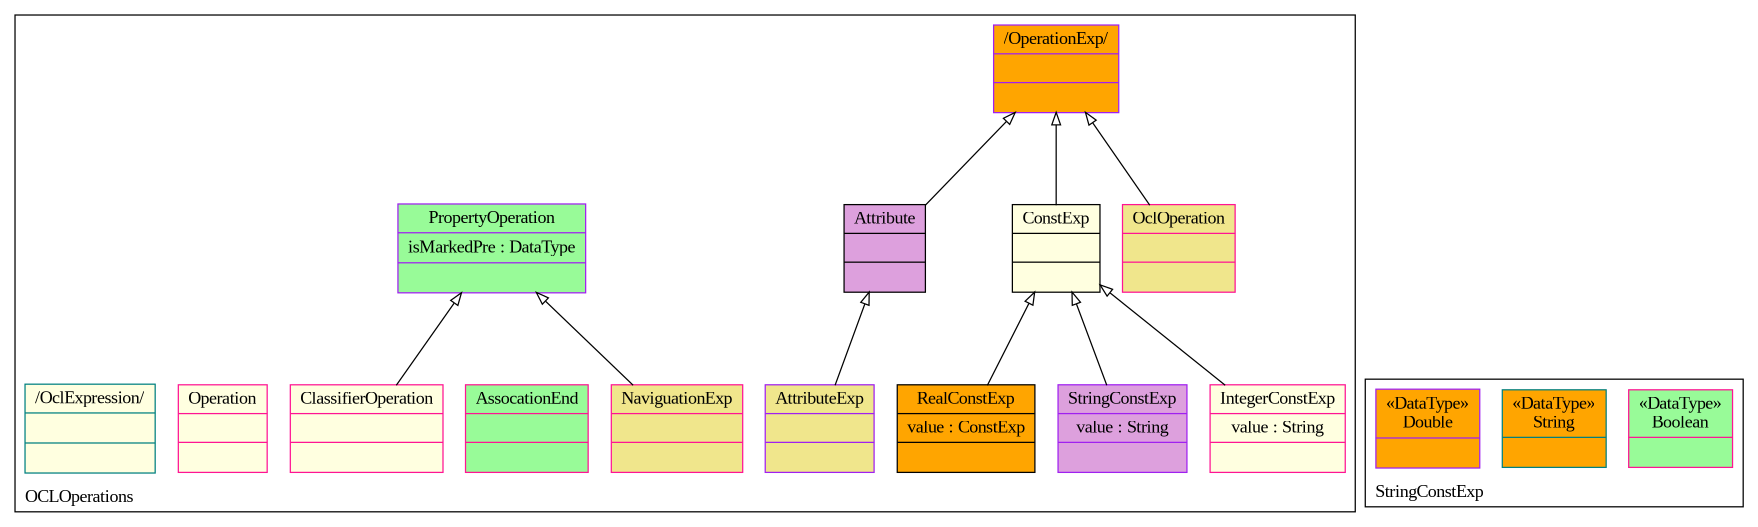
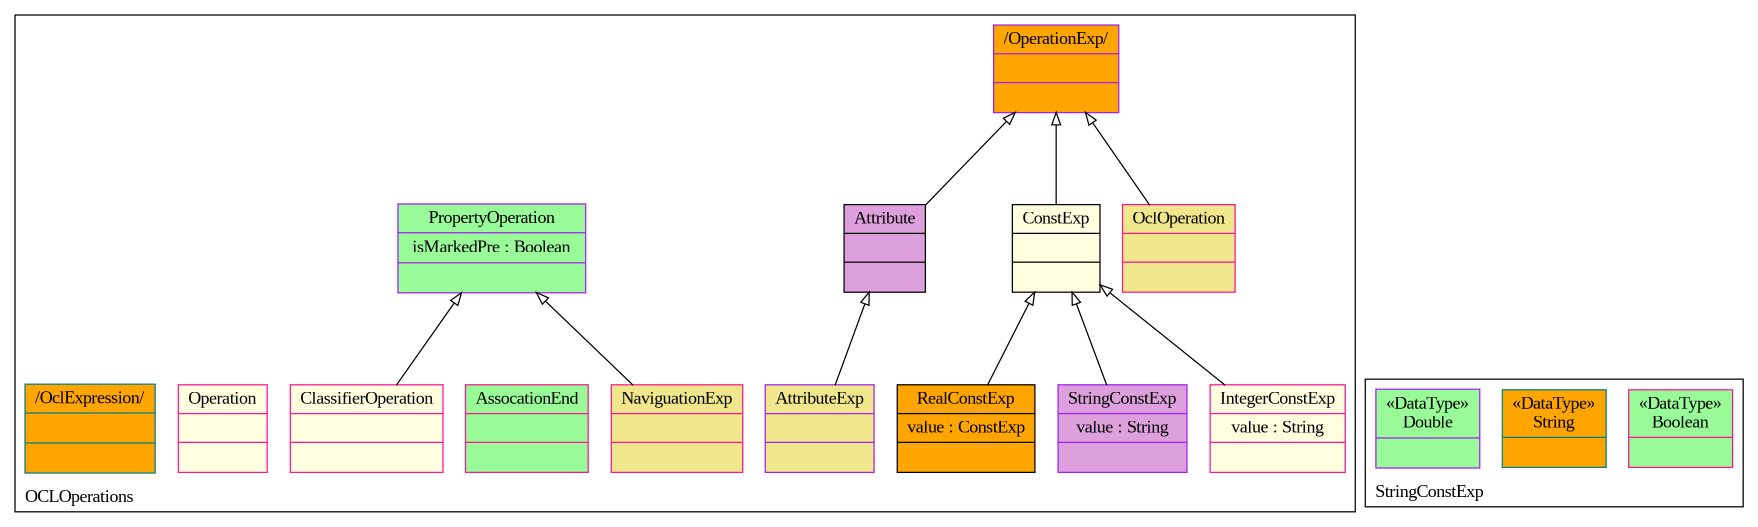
node "PropertyOperation": text "isMarkedPre : DataType" -> "isMarkedPre : Boolean"
node "/OclExpression/": fillcolor lightyellow -> orange
node "Double": fillcolor orange -> palegreen
